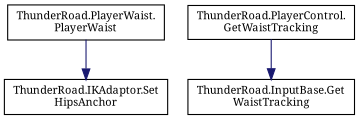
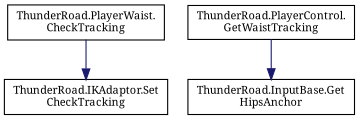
node "ThunderRoad.PlayerWaist. PlayerWaist": label "ThunderRoad.PlayerWaist. PlayerWaist" -> "ThunderRoad.PlayerWaist. CheckTracking"
node "ThunderRoad.IKAdaptor.Set HipsAnchor": label "ThunderRoad.IKAdaptor.Set HipsAnchor" -> "ThunderRoad.IKAdaptor.Set CheckTracking"
node "ThunderRoad.InputBase.Get WaistTracking": label "ThunderRoad.InputBase.Get WaistTracking" -> "ThunderRoad.InputBase.Get HipsAnchor"
